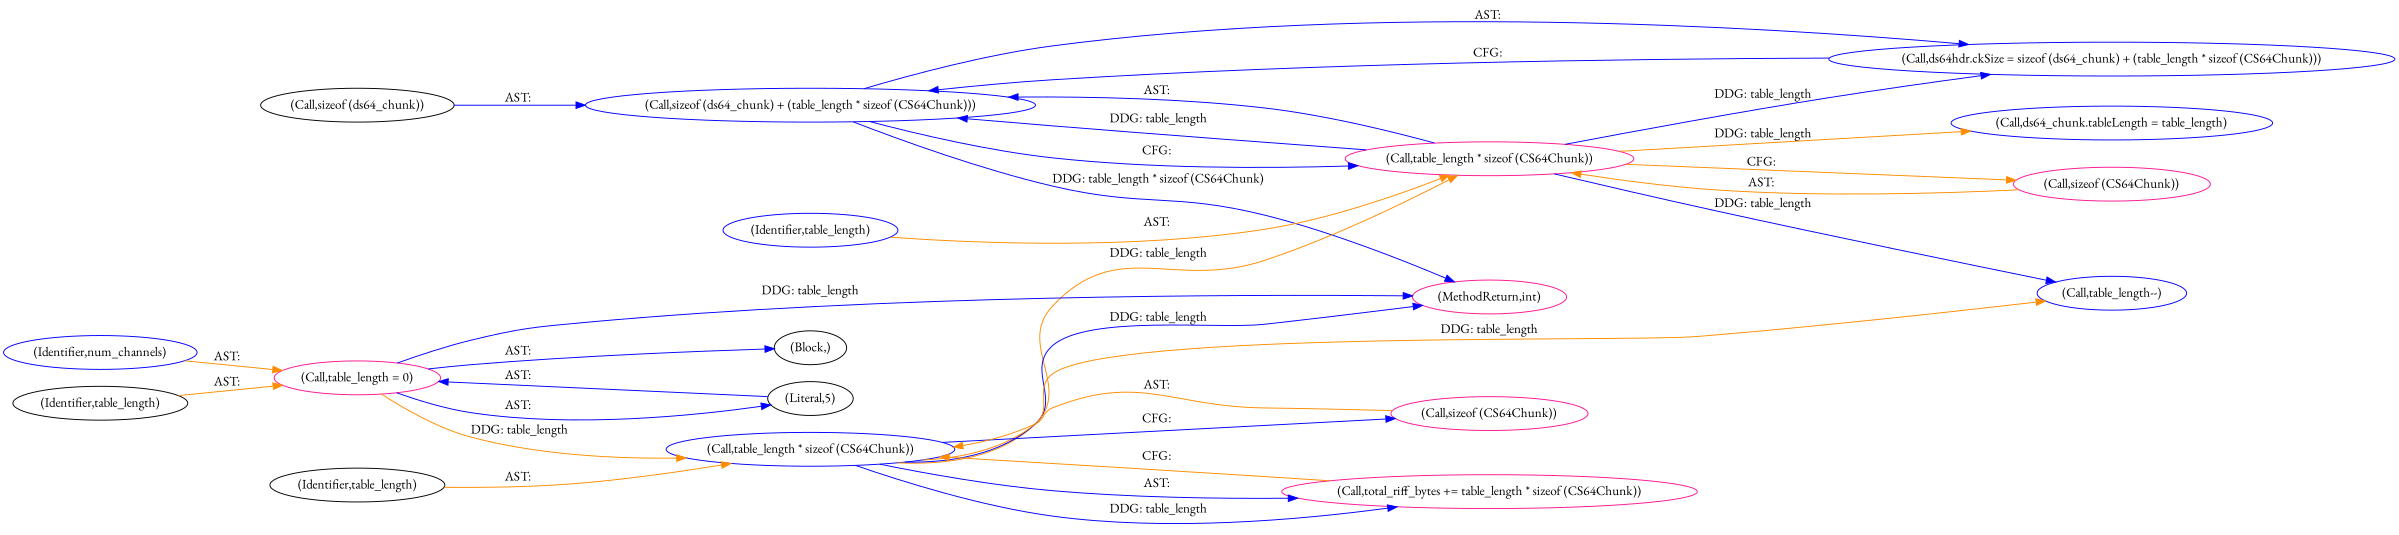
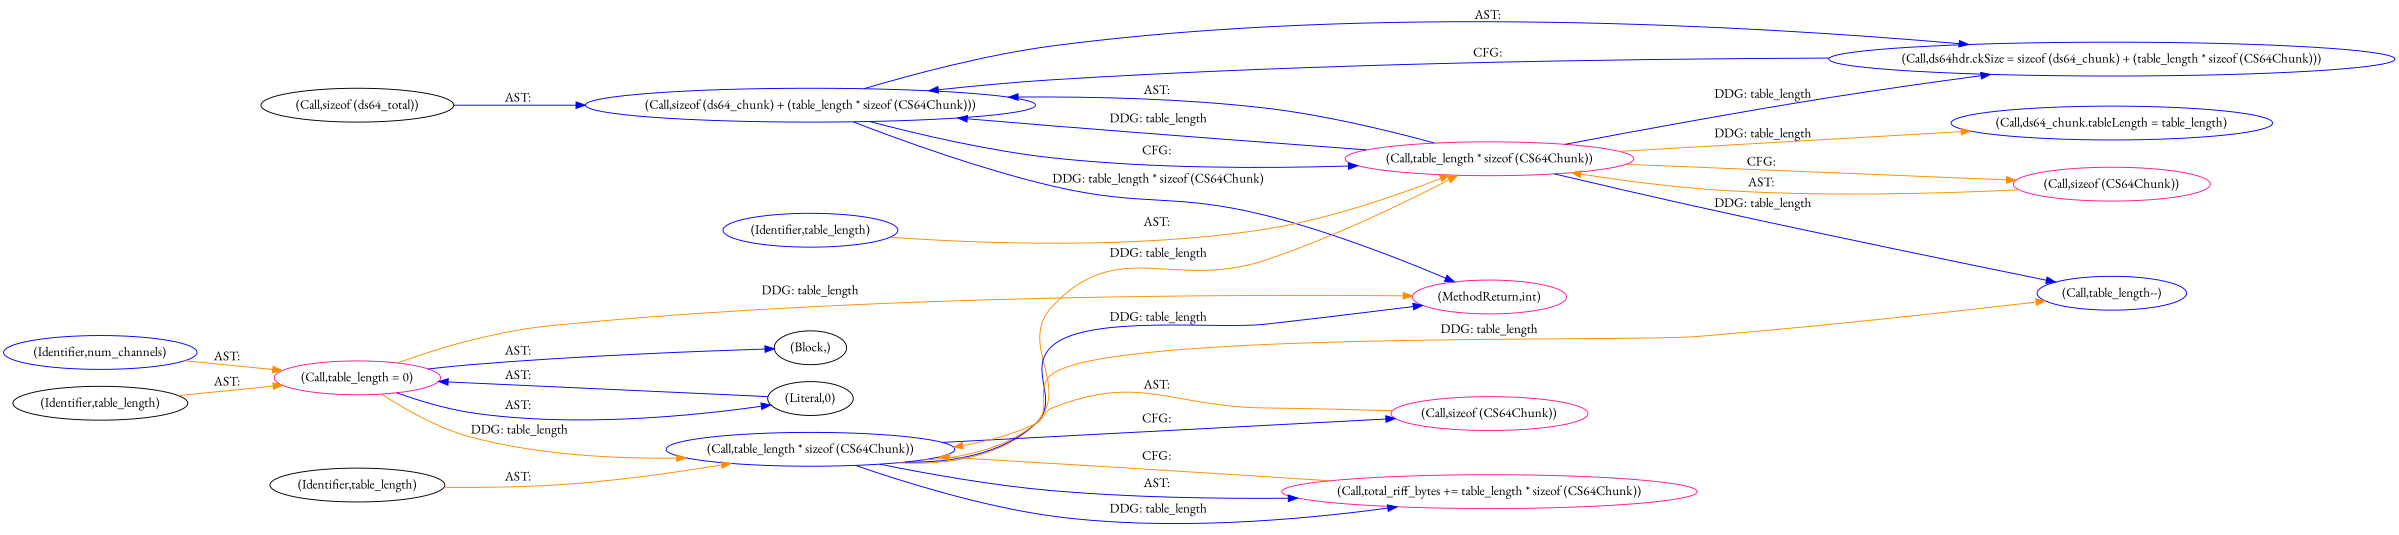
node "(Call,sizeof (ds64_chunk))": label "(Call,sizeof (ds64_chunk))" -> "(Call,sizeof (ds64_total))"
edge "(Call,table_length = 0)" -> "(MethodReturn,int)": color blue -> darkorange
node "(Literal,5)": label "(Literal,5)" -> "(Literal,0)"
